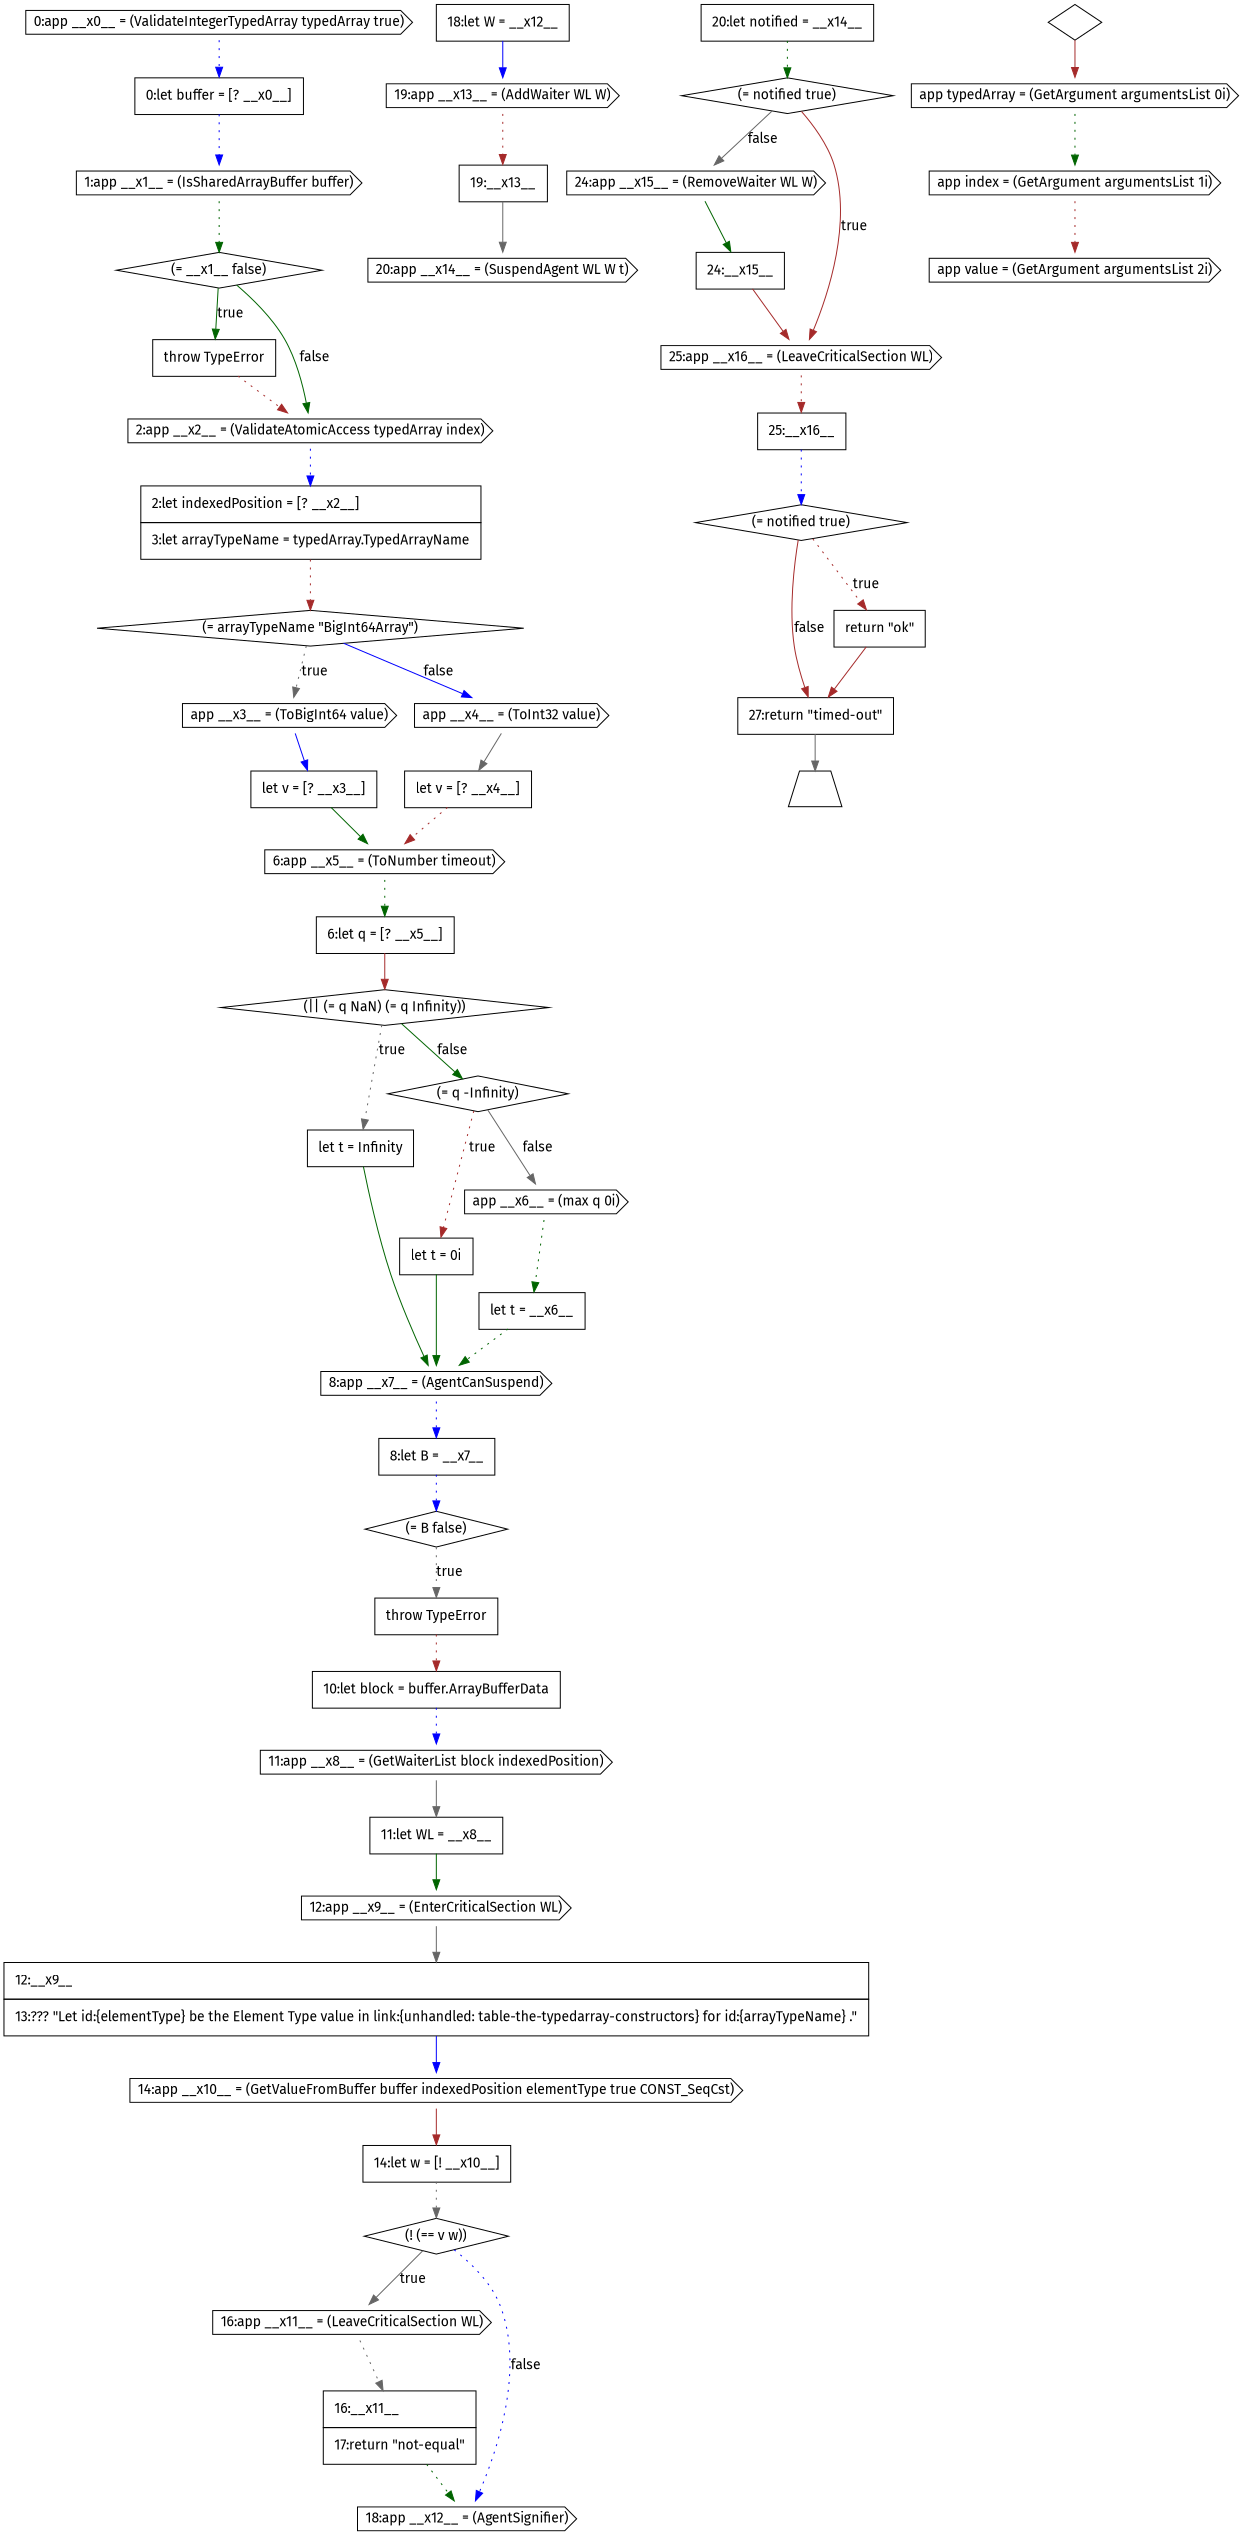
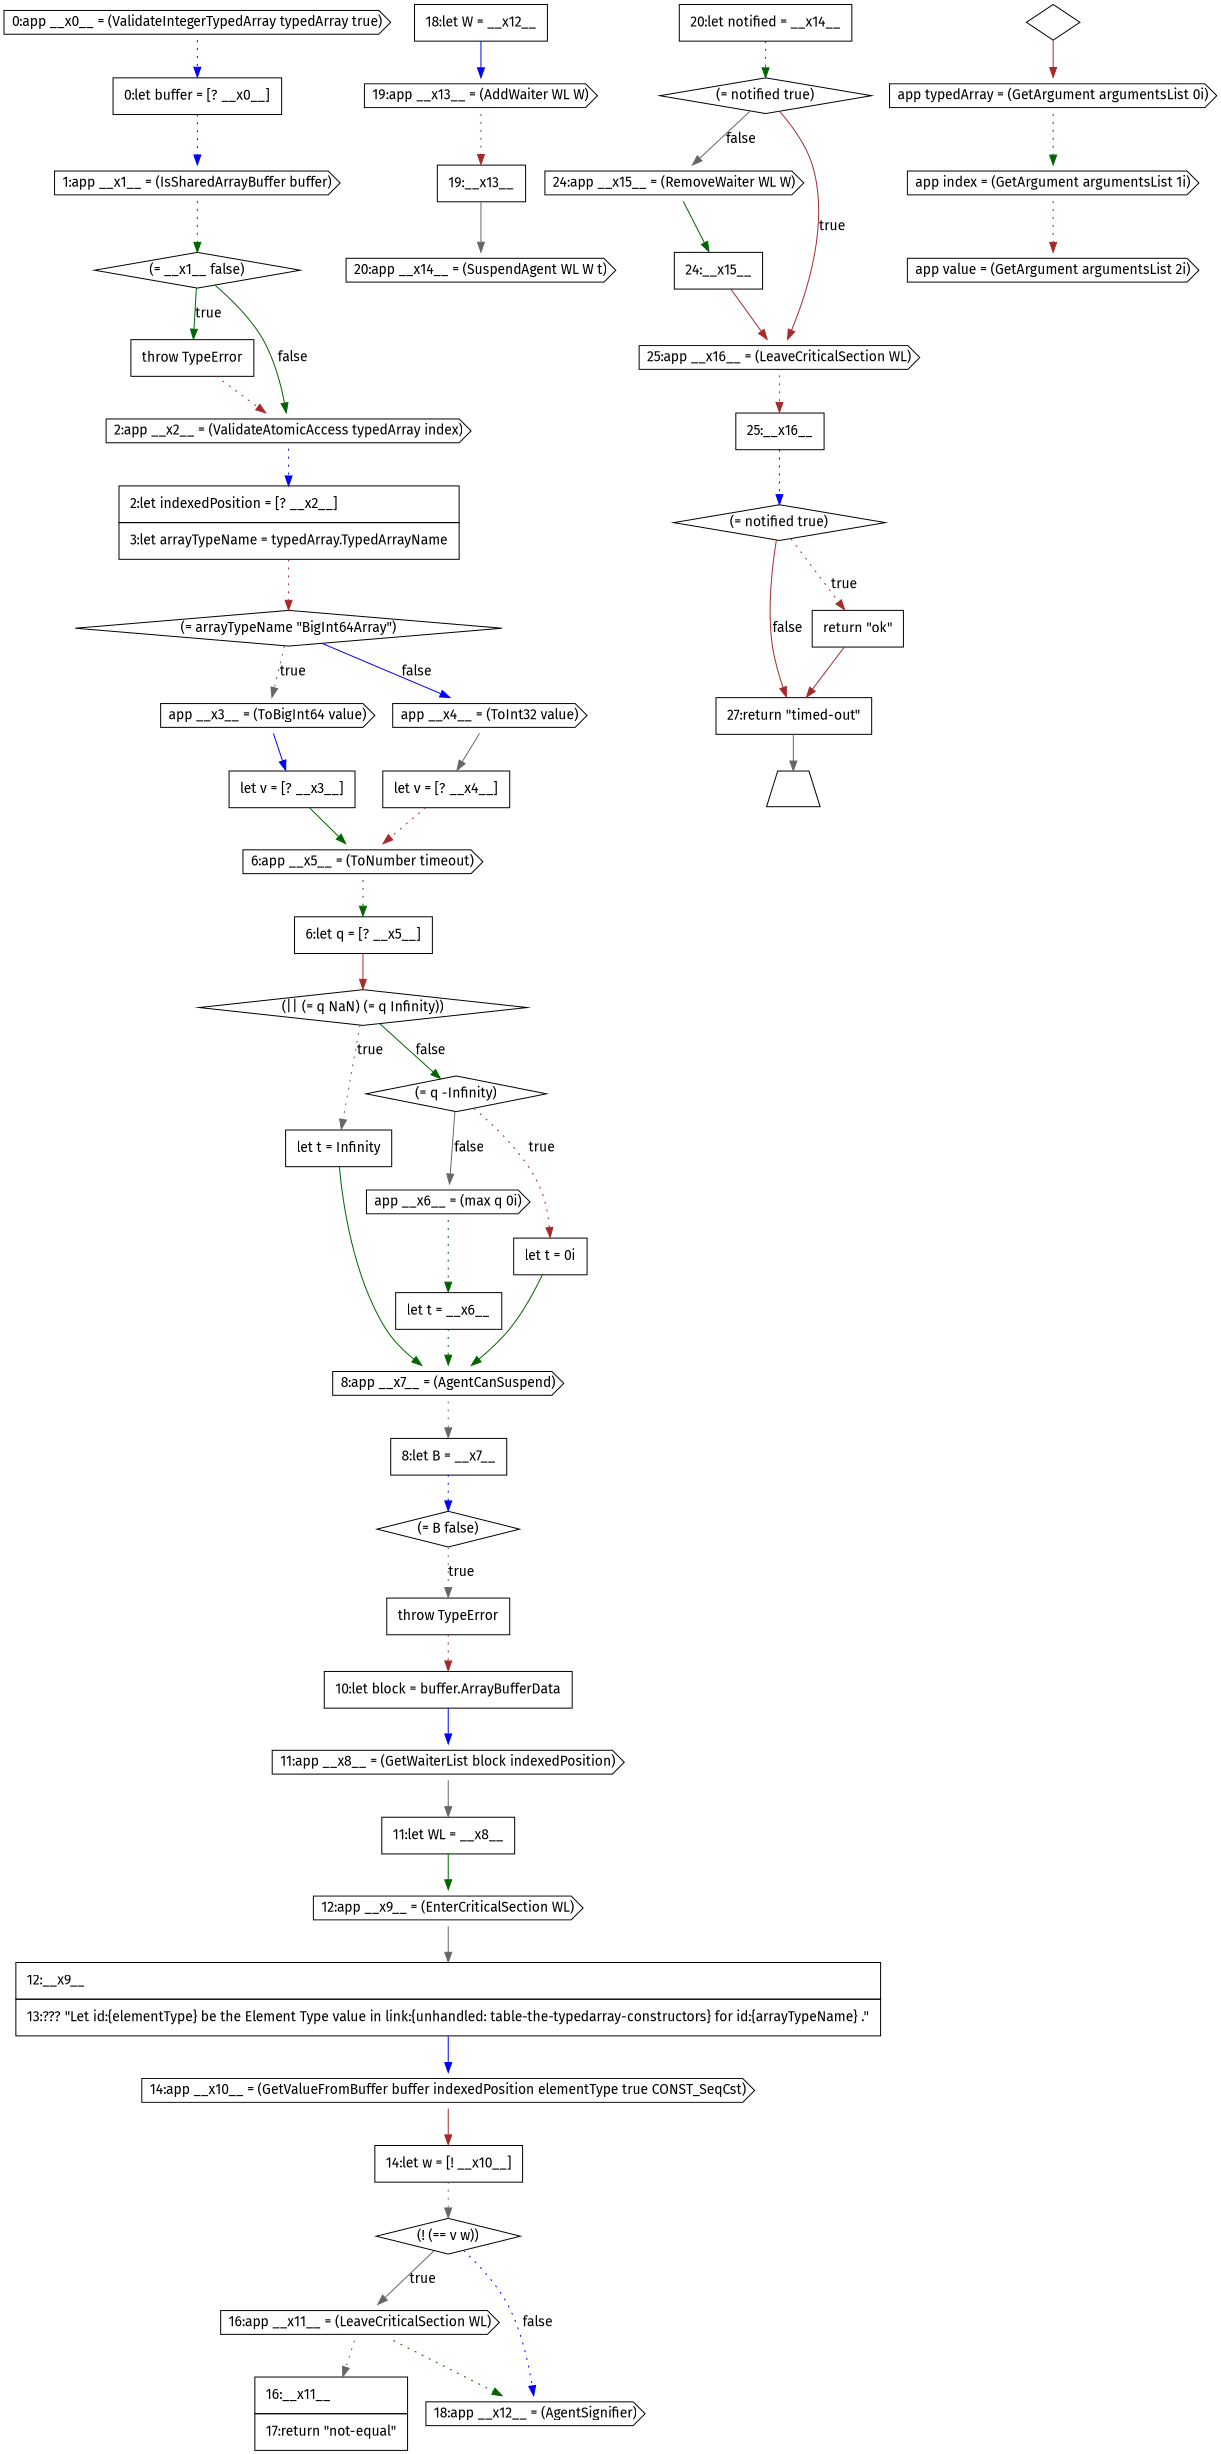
edge "8:app __x7__ = (AgentCanSuspend)" -> "8:let B = __x7__": color blue -> gray40
edge "10:let block = buffer.ArrayBufferData" -> "11:app __x8__ = (GetWaiterList block indexedPosition)": style dotted -> solid
edge "16:__x11__" -> "18:app __x12__ = (AgentSignifier)": now "16:app __x11__ = (LeaveCriticalSection WL)" -> "18:app __x12__ = (AgentSignifier)"
